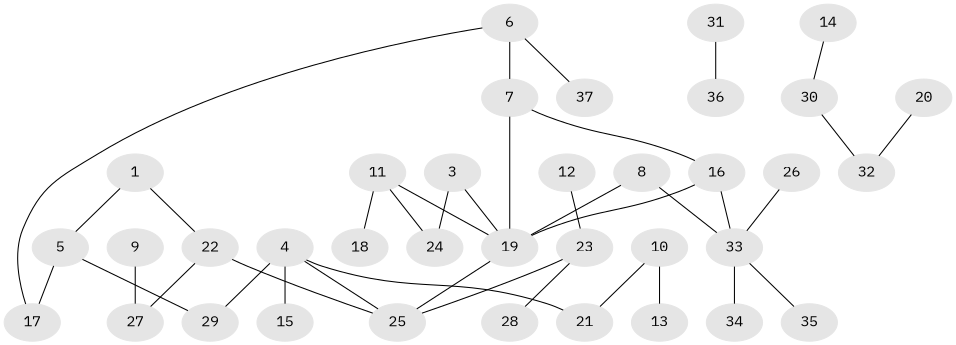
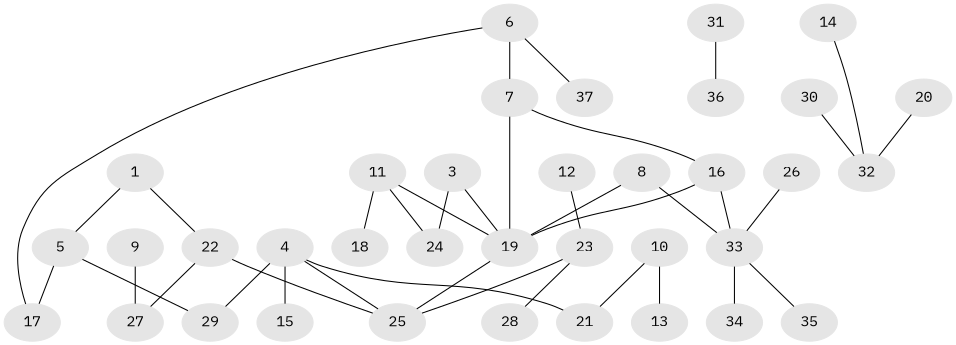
edge "14" -- "30": now "14" -- "32"
